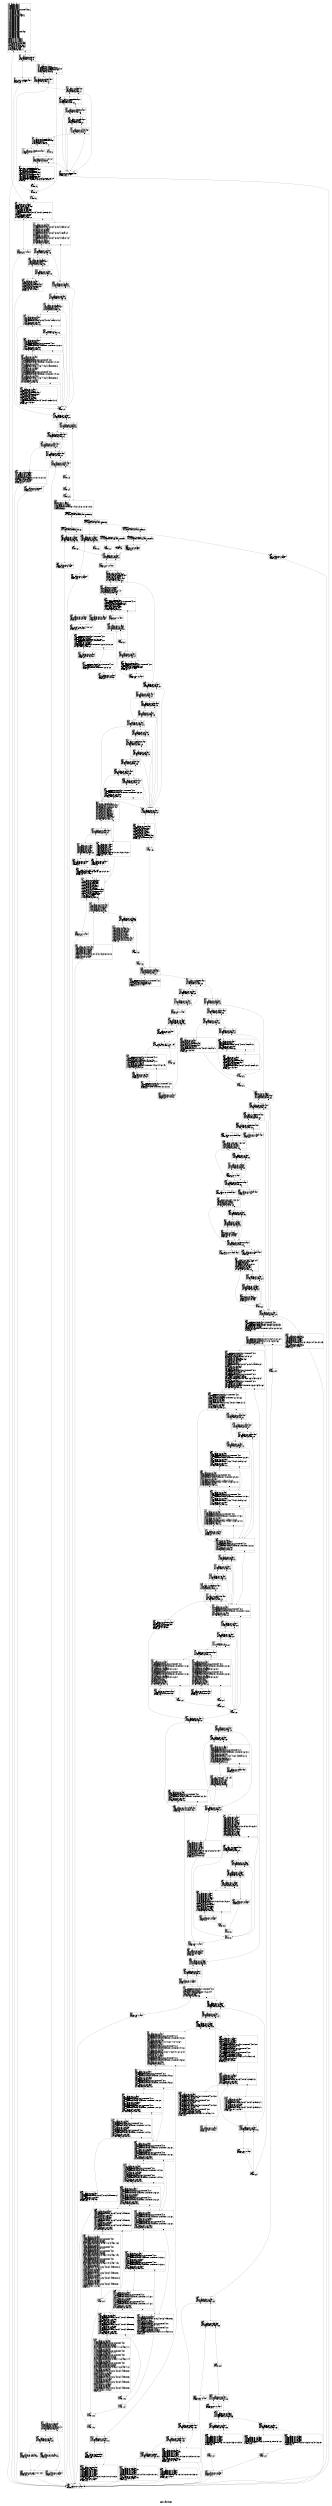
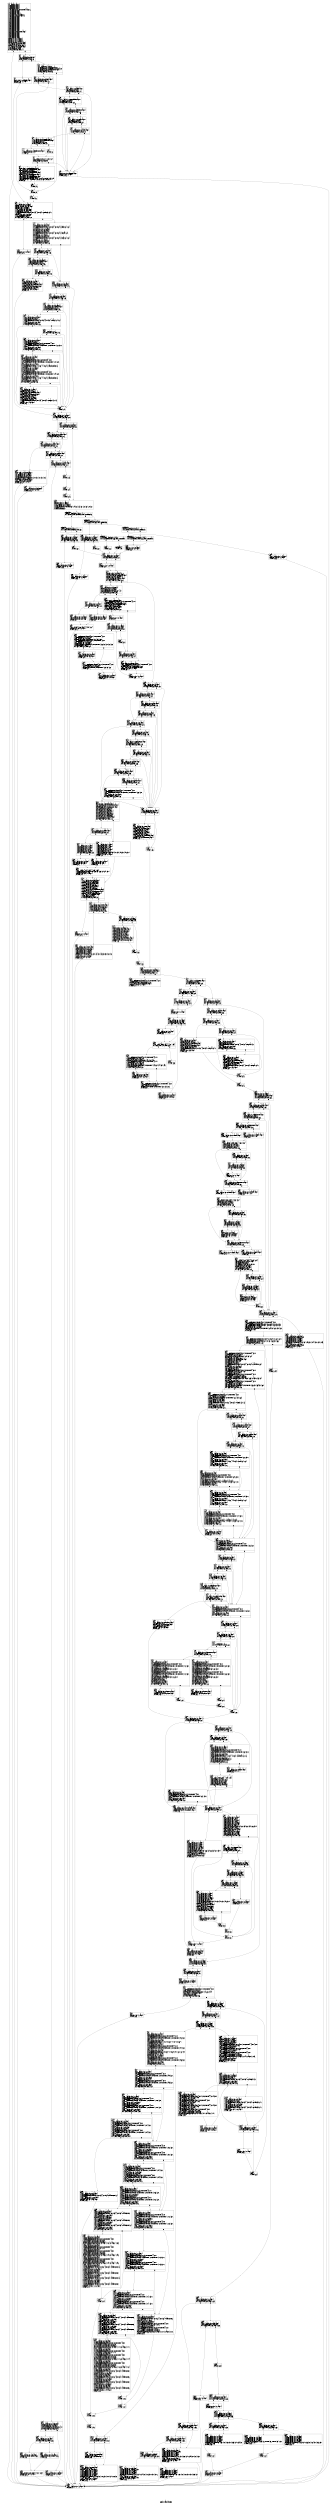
node "%280:": added
